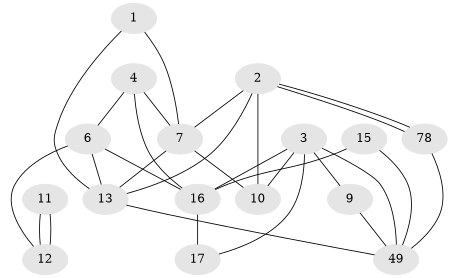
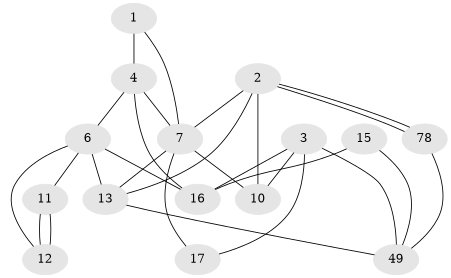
edge "1" -- "13": now "1" -- "4"
edge "6" -- "11": added
node "9": removed
edge "16" -- "17": now "7" -- "17"
